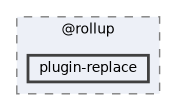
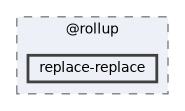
node "plugin-replace": label "plugin-replace" -> "replace-replace"
